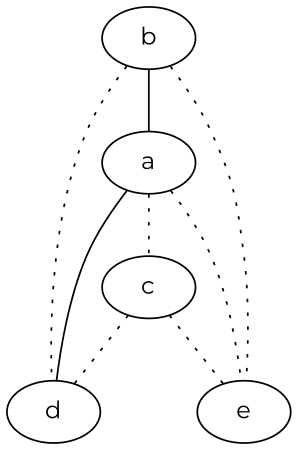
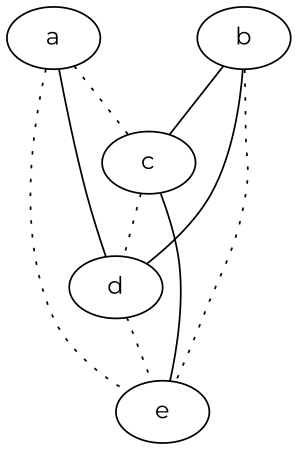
edge "b" -- "a": now "b" -- "c"
edge "b" -- "d": style dotted -> solid
edge "d" -- "e": added
edge "c" -- "e": style dotted -> solid
